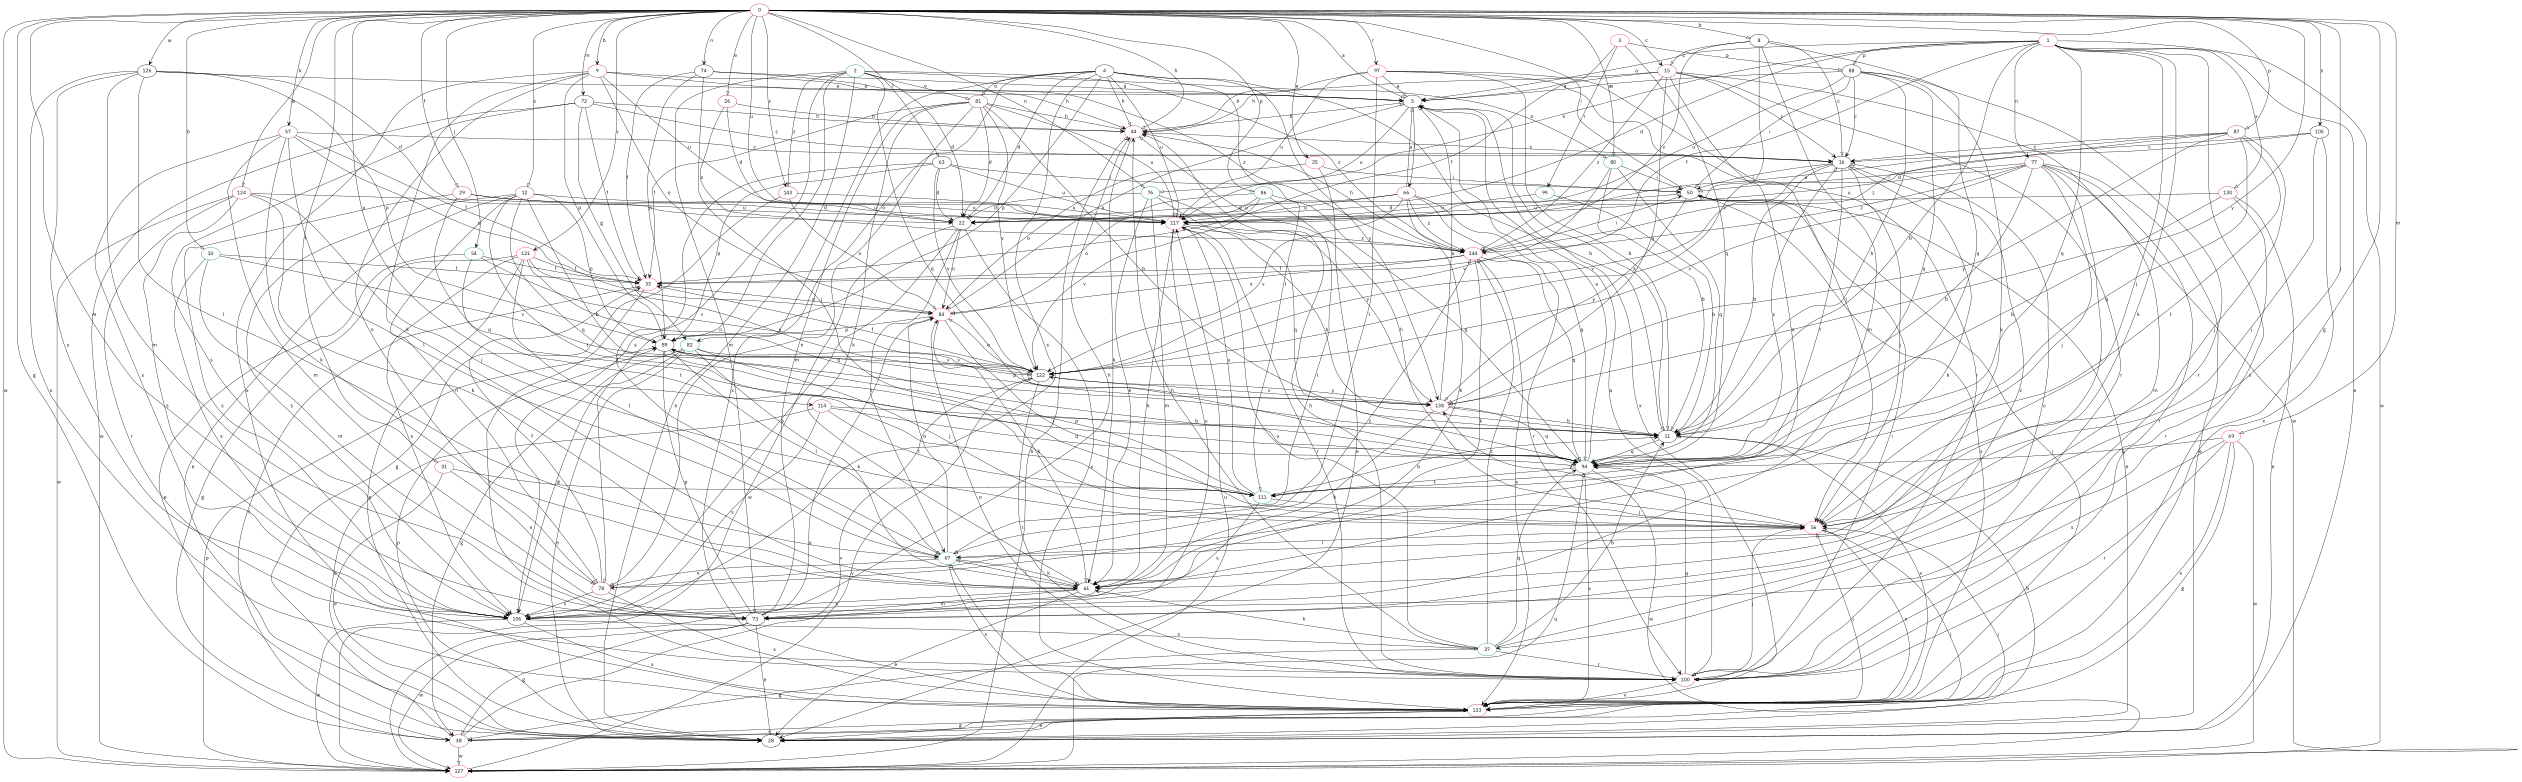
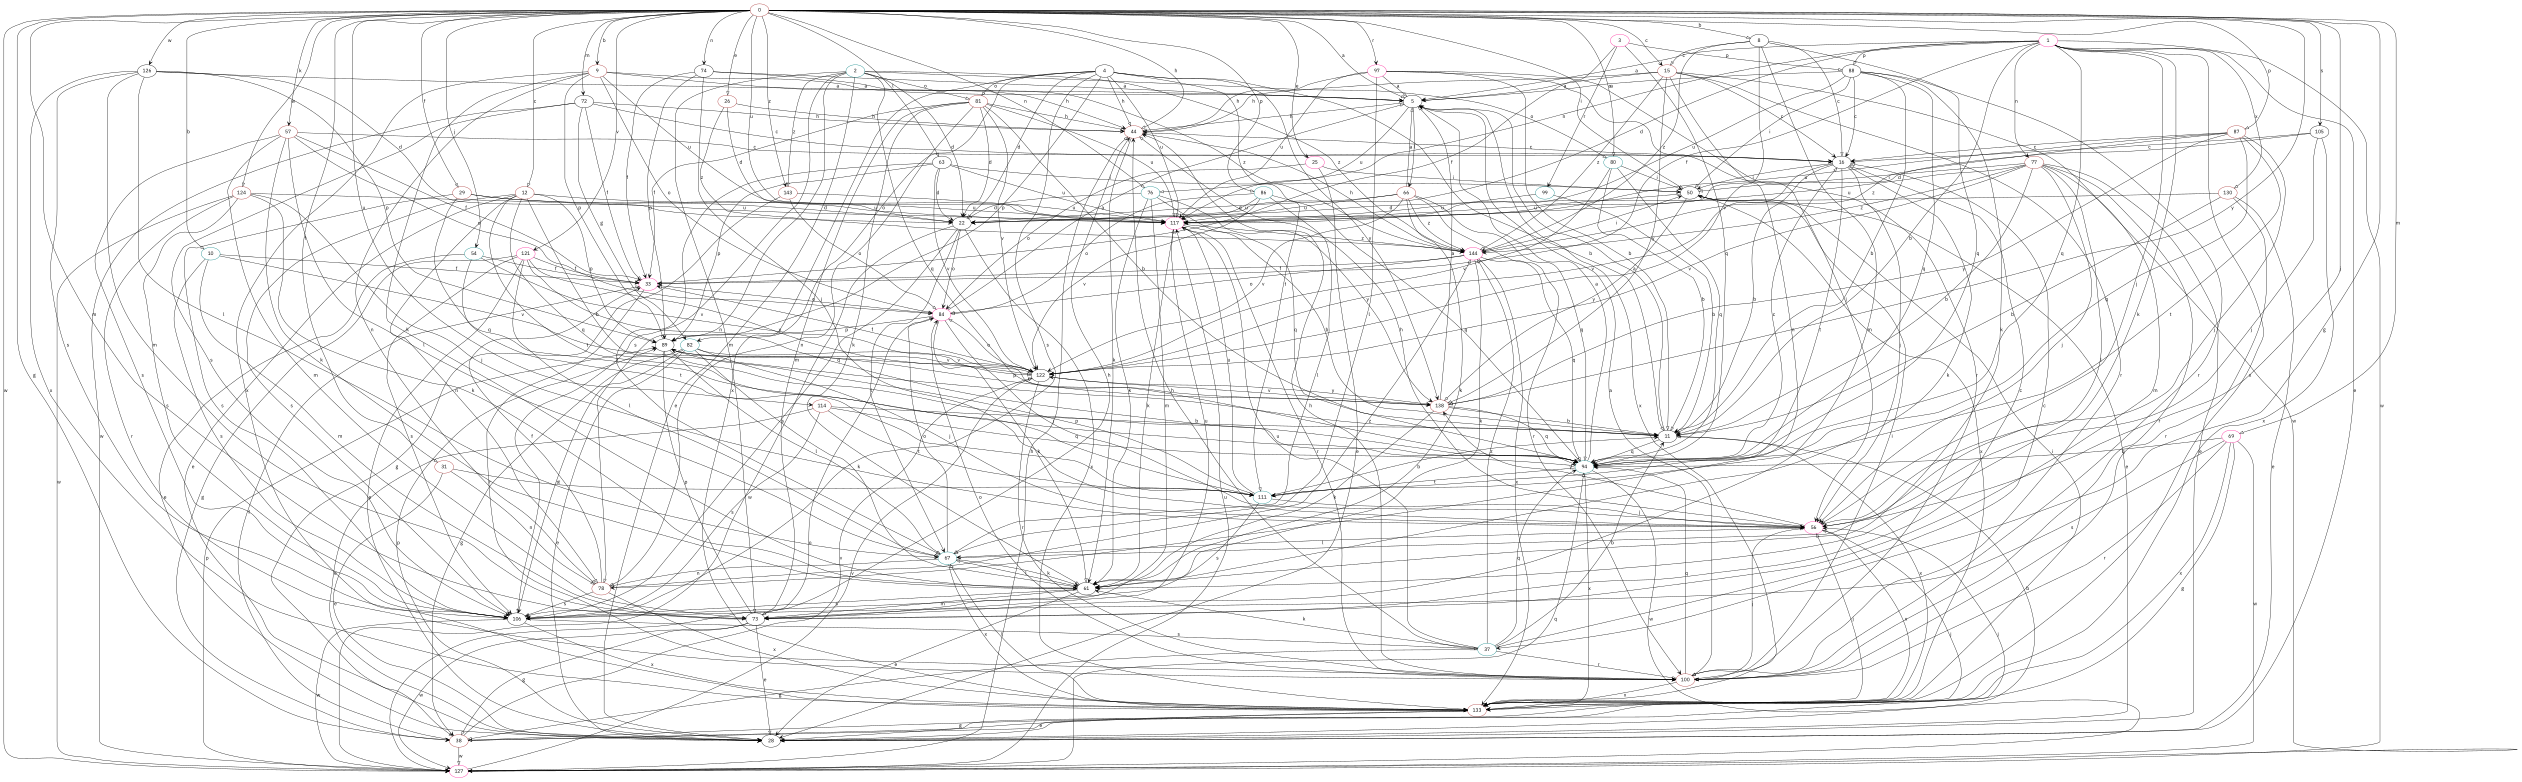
edge "127" -> "84": arrowhead vee -> onormal
